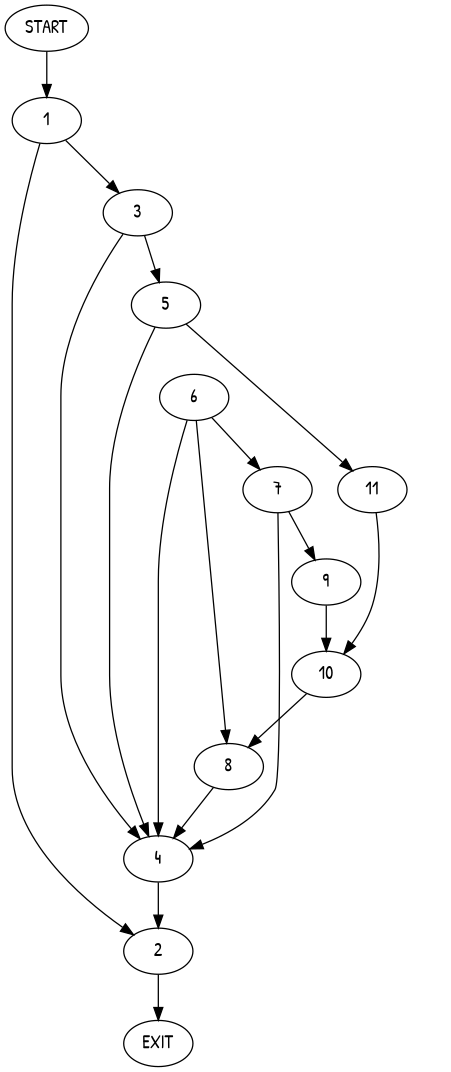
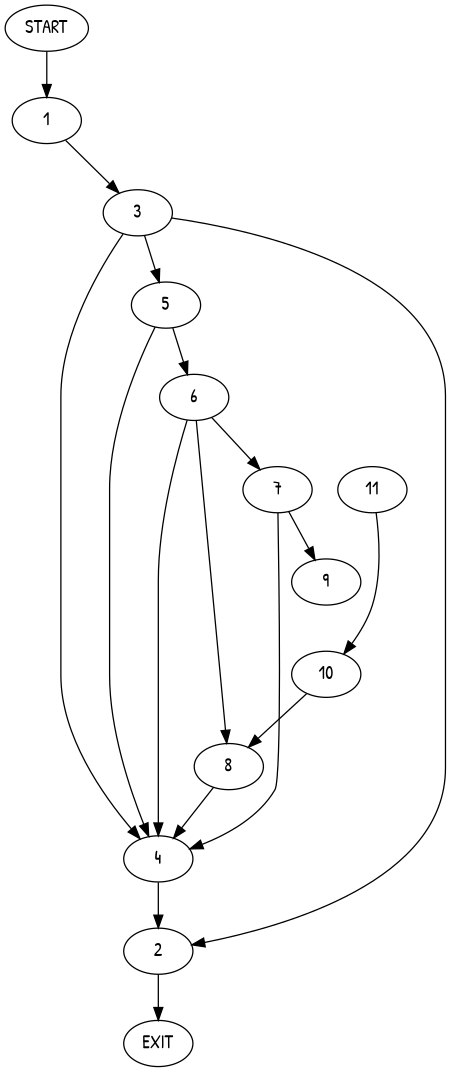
edge "5" -> "11": now "5" -> "6"
edge "1" -> "2": now "3" -> "2"
edge "9" -> "10": removed
